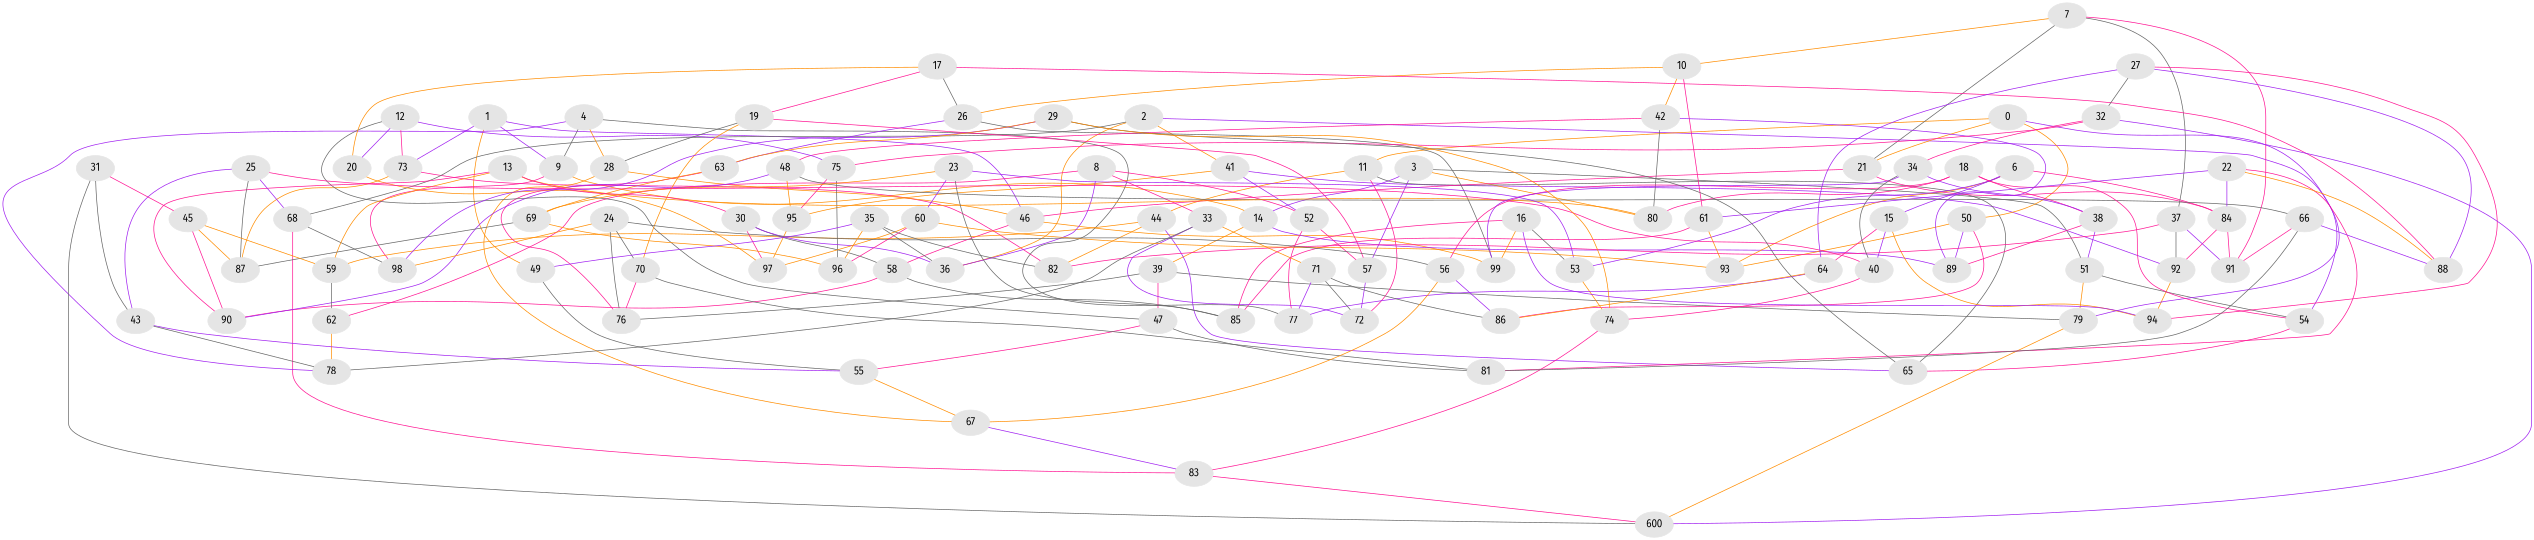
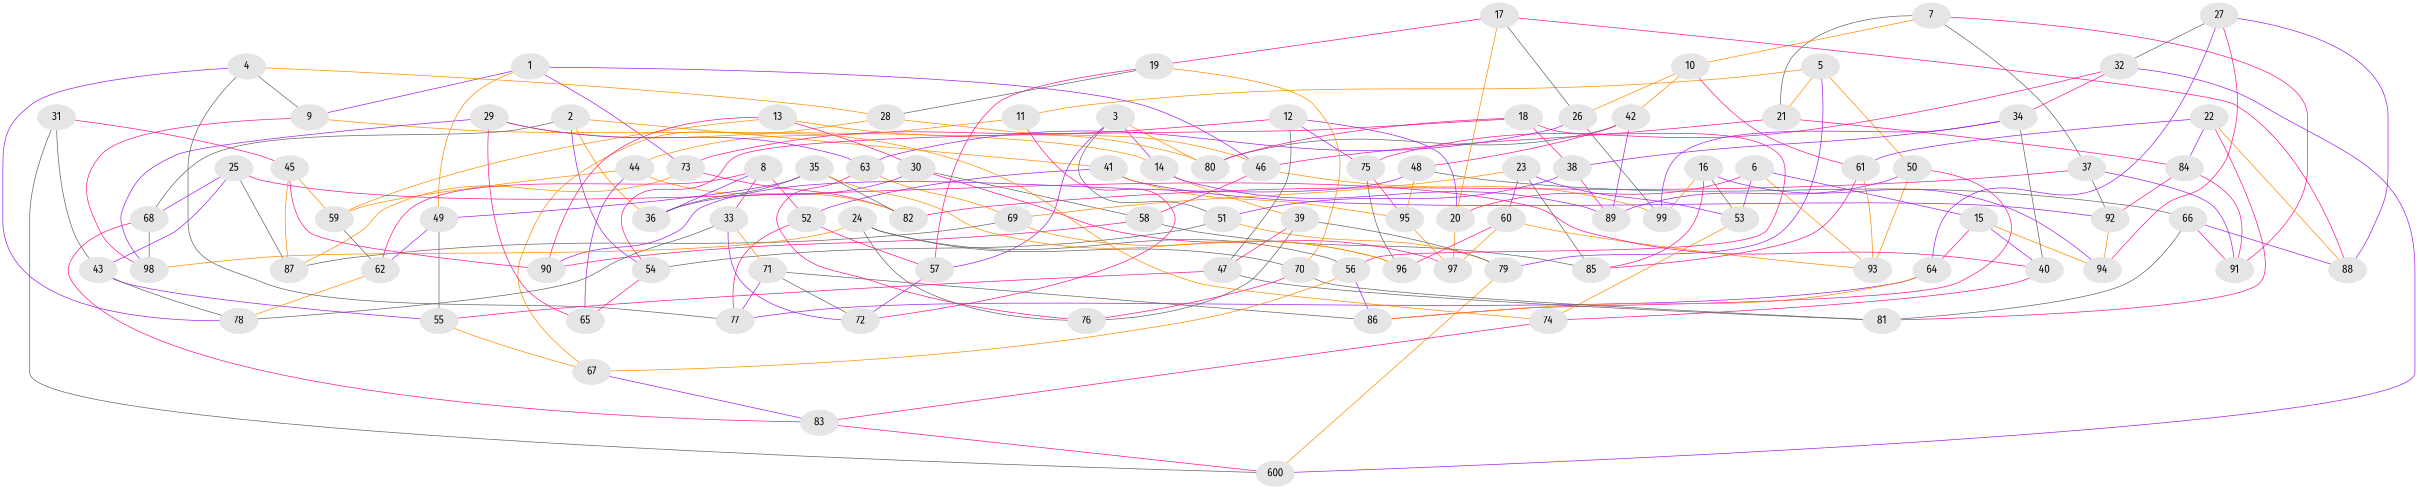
node "0": label "0" -> "5"
edge "29" -- "63": color darkorange -> purple
edge "29" -- "65": color gray40 -> deeppink
edge "11" -- "65": removed
edge "6" -- "84": now "6" -- "20"
edge "49" -- "62": added
